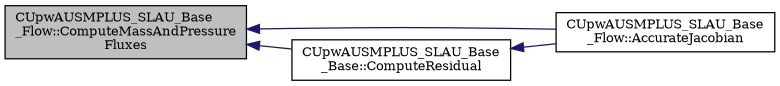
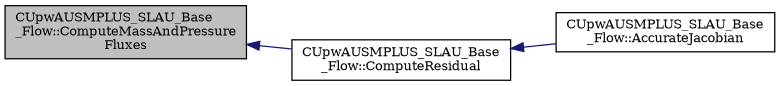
edge "CUpwAUSMPLUS_SLAU_Base _Flow::AccurateJacobian" -> "CUpwAUSMPLUS_SLAU_Base _Flow::ComputeMassAndPressure Fluxes": removed
node "CUpwAUSMPLUS_SLAU_Base _Base::ComputeResidual": label "CUpwAUSMPLUS_SLAU_Base _Base::ComputeResidual" -> "CUpwAUSMPLUS_SLAU_Base _Flow::ComputeResidual"
